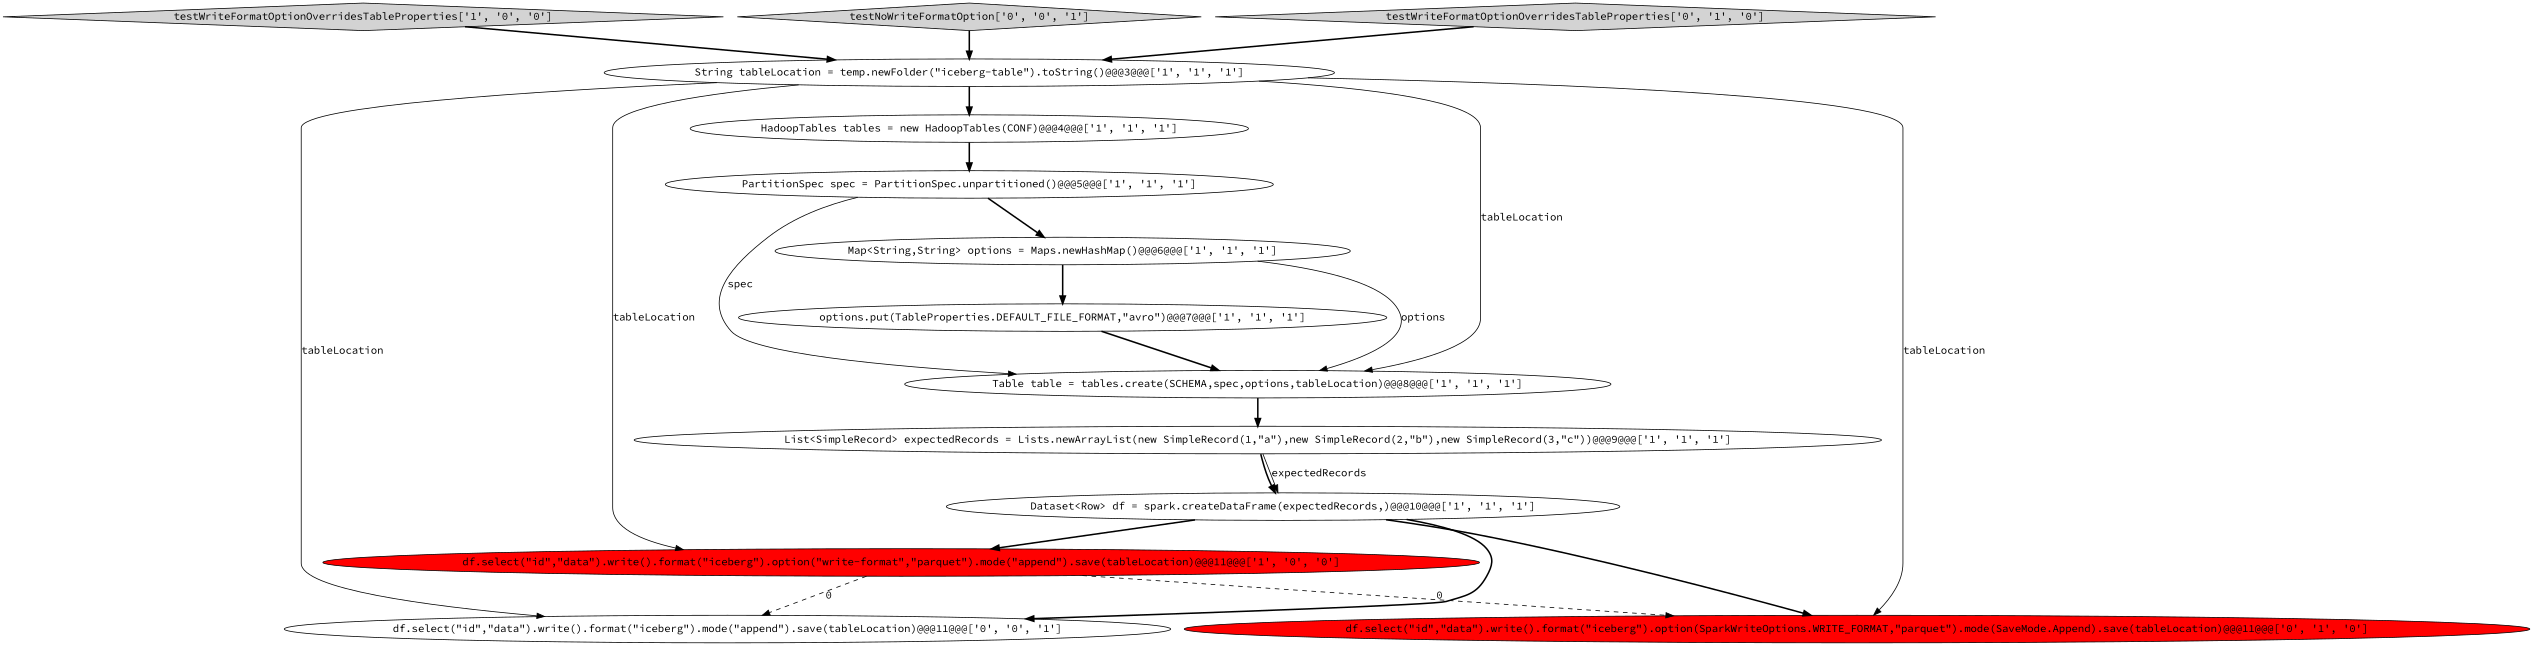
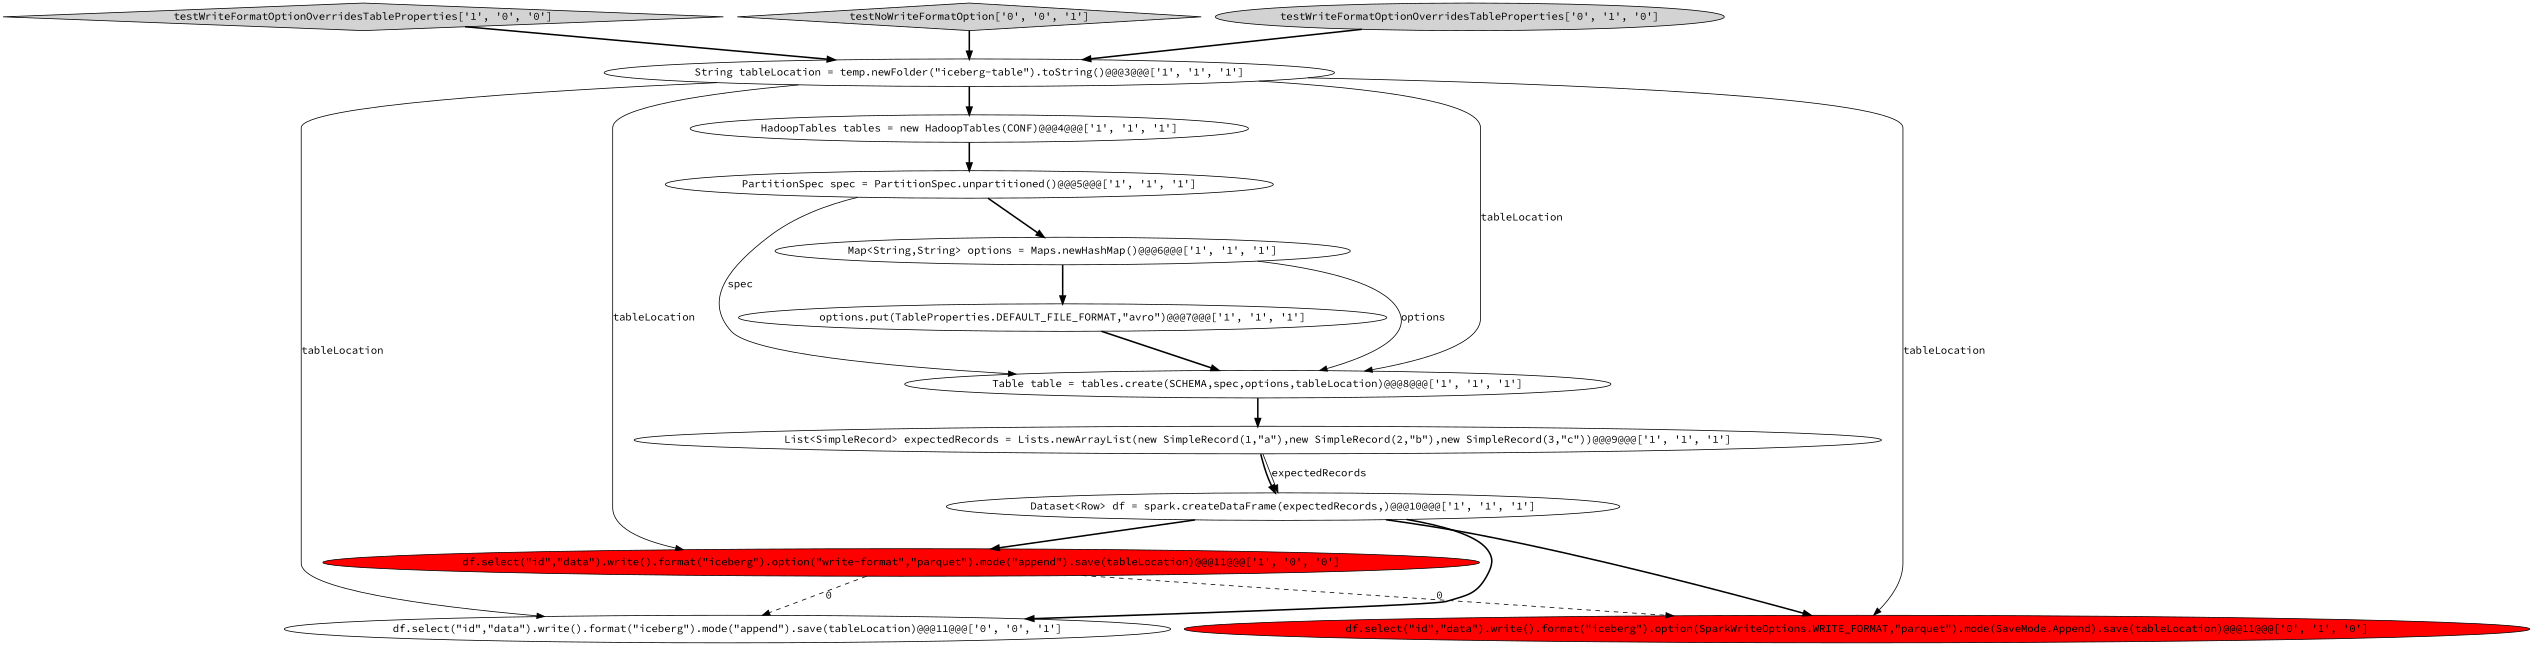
node "testWriteFormatOptionOverridesTableProperties['0', '1', '0']": shape diamond -> ellipse
